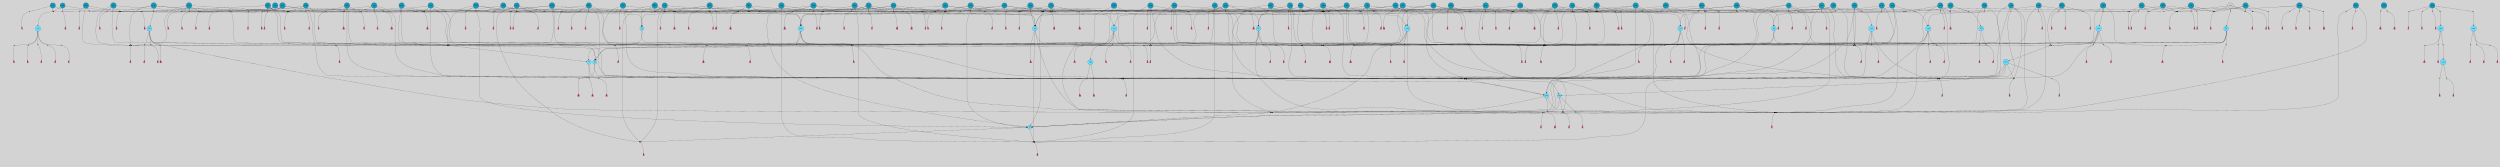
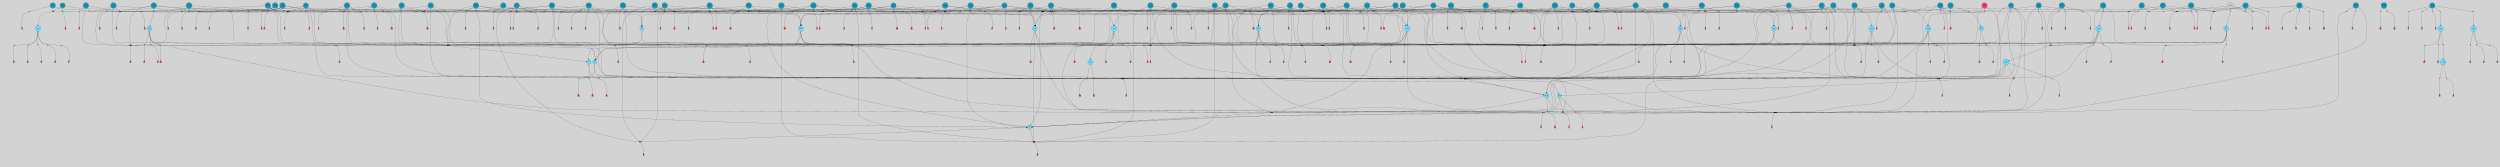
node "T159": fillcolor #1199bb -> #ff3366
